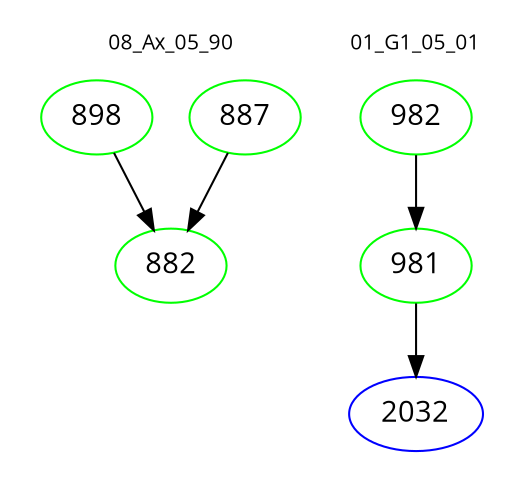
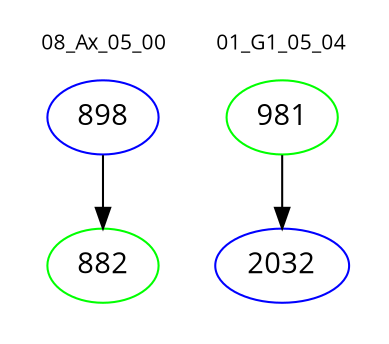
cluster "08_Ax_05_90": label "08_Ax_05_90" -> "08_Ax_05_00"
cluster "01_G1_05_01": label "01_G1_05_01" -> "01_G1_05_04"
node "898": color green -> blue
node "887": removed
node "982": removed
